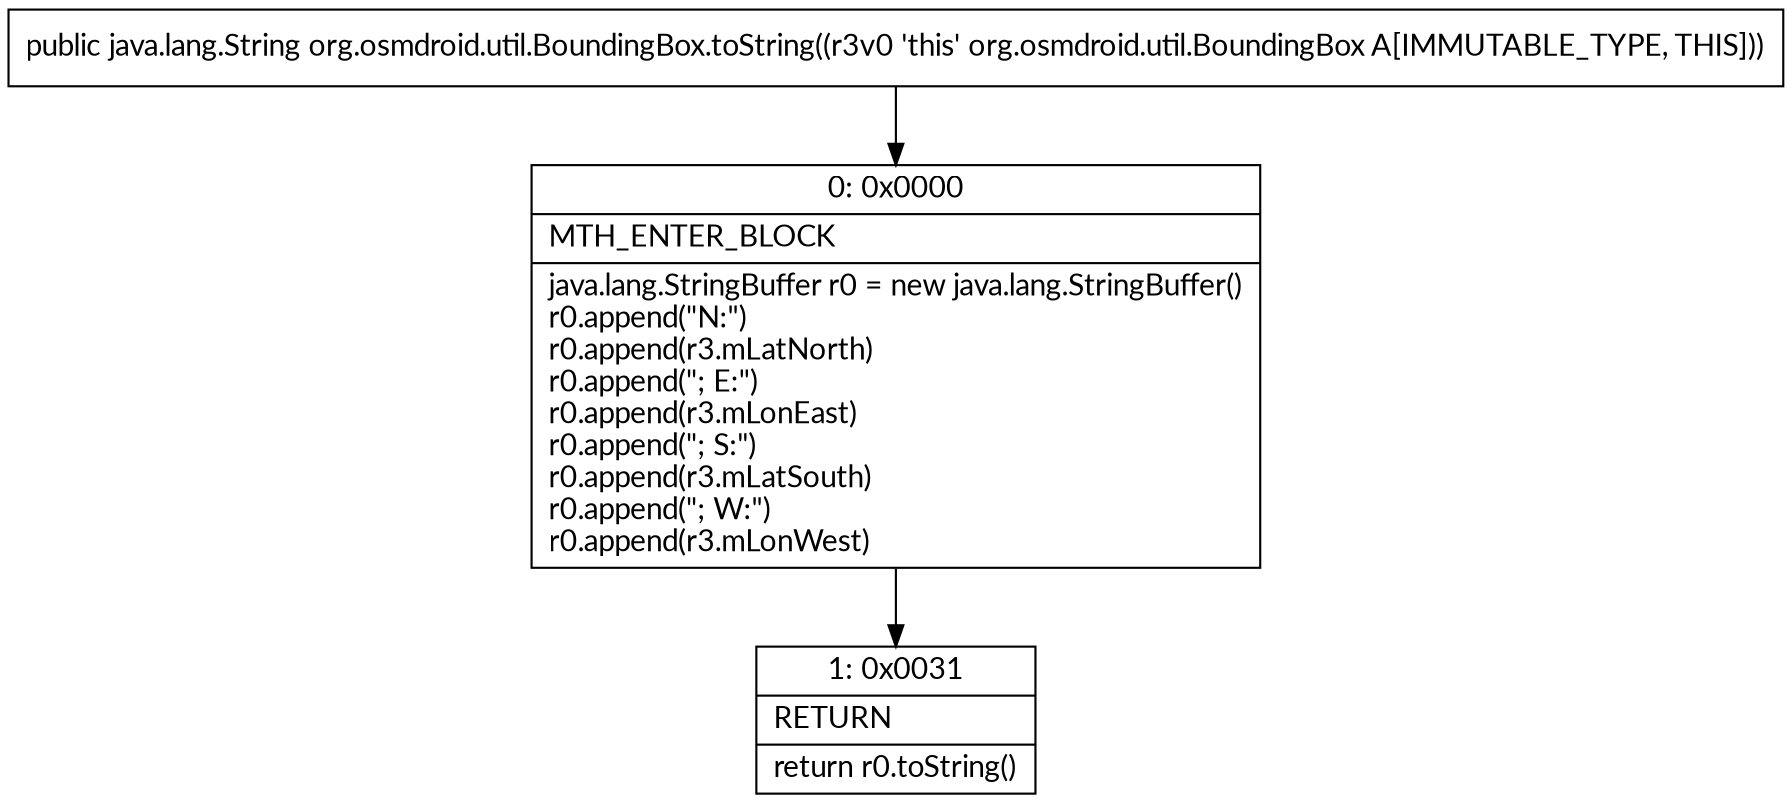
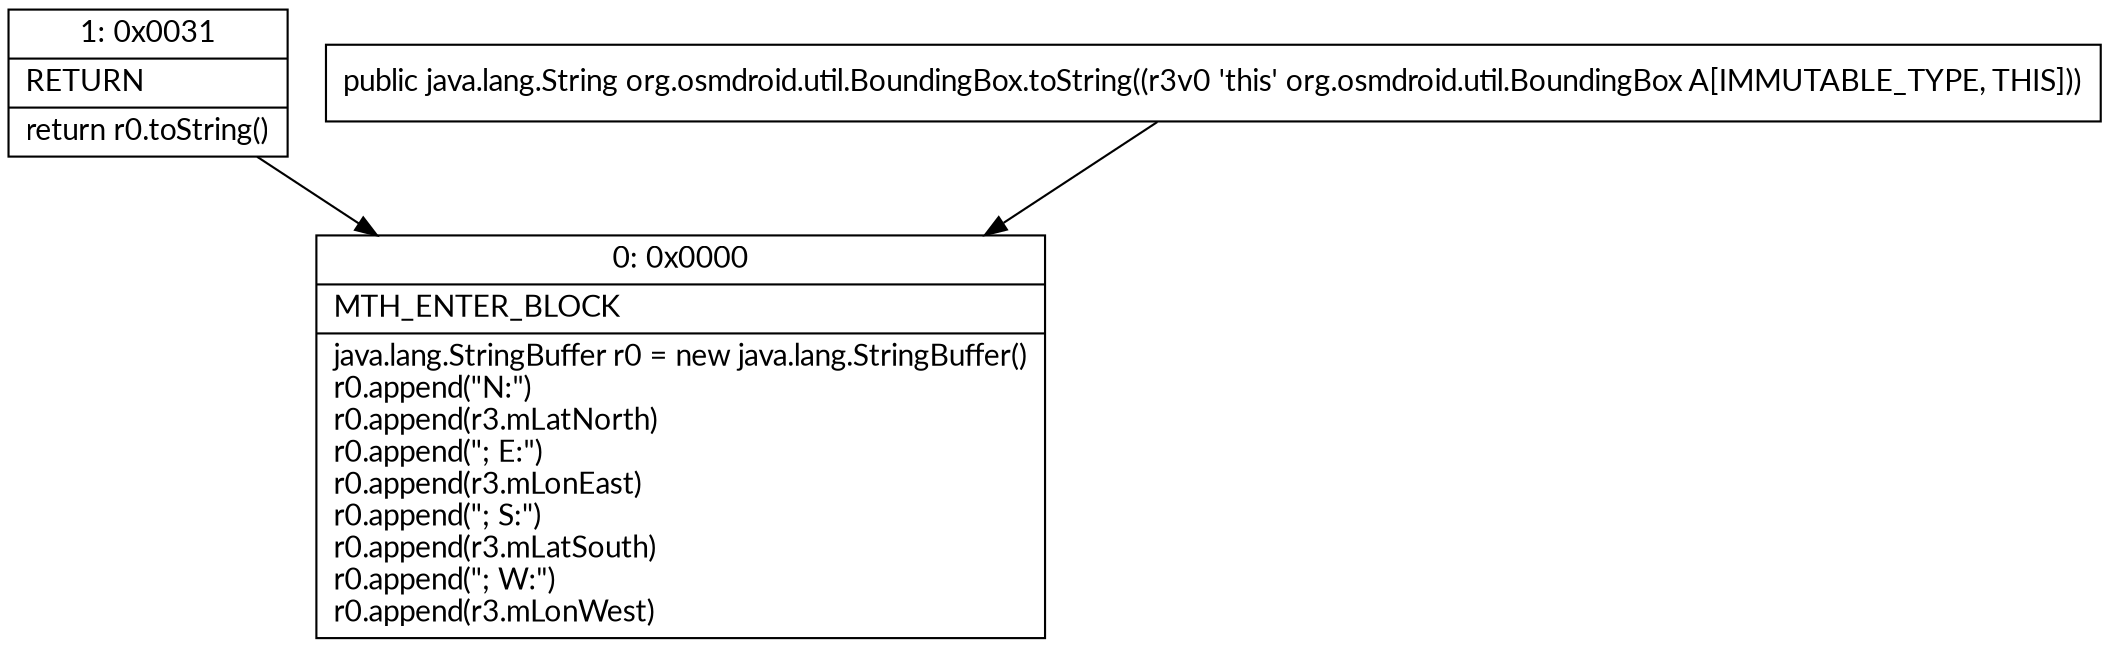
edge "0: 0x0000" -> "1: 0x0031": reversed
